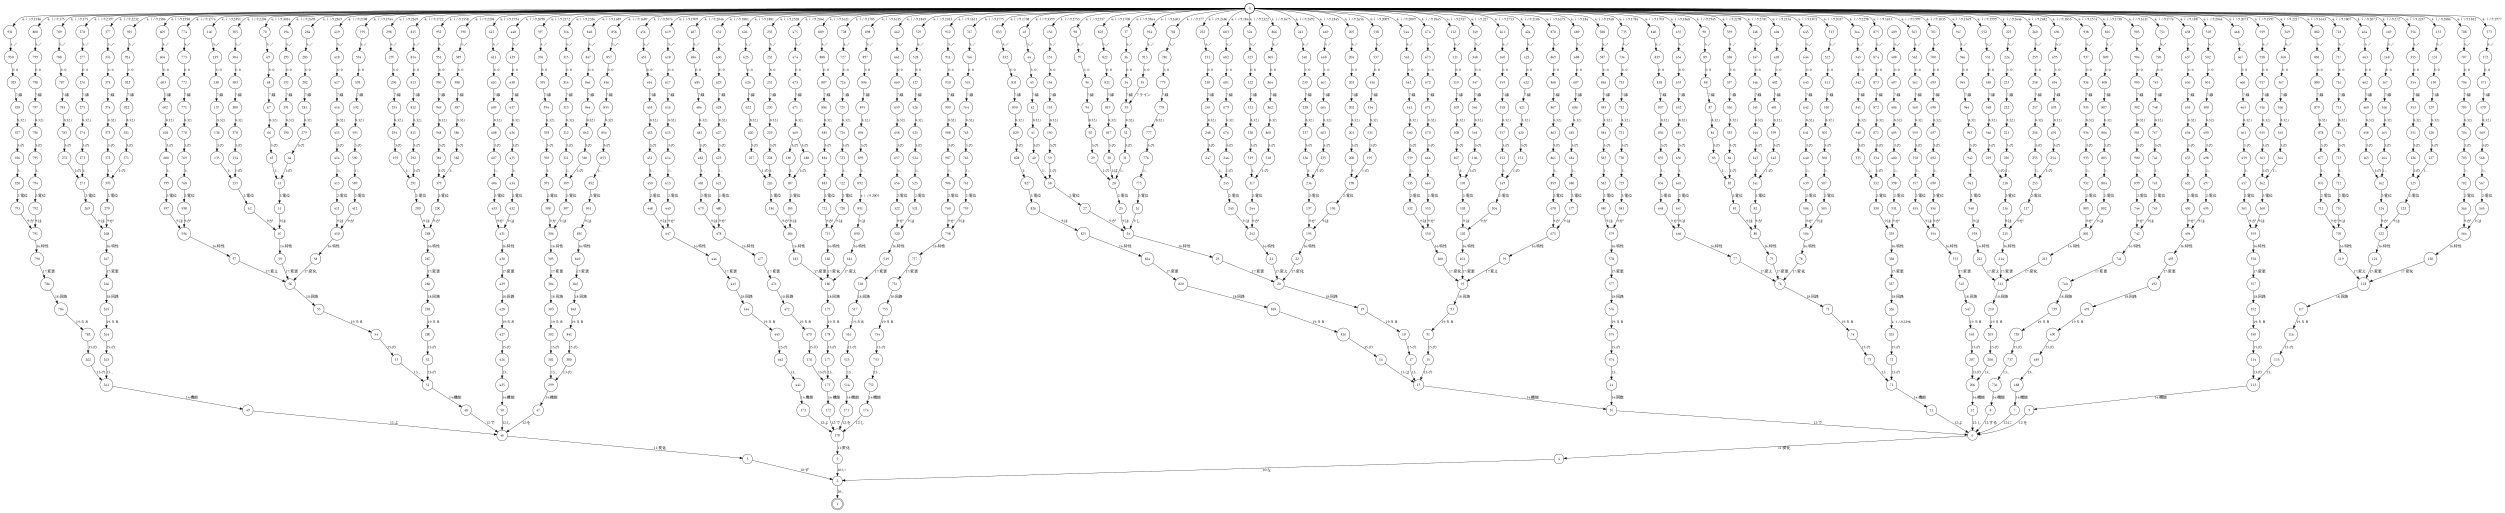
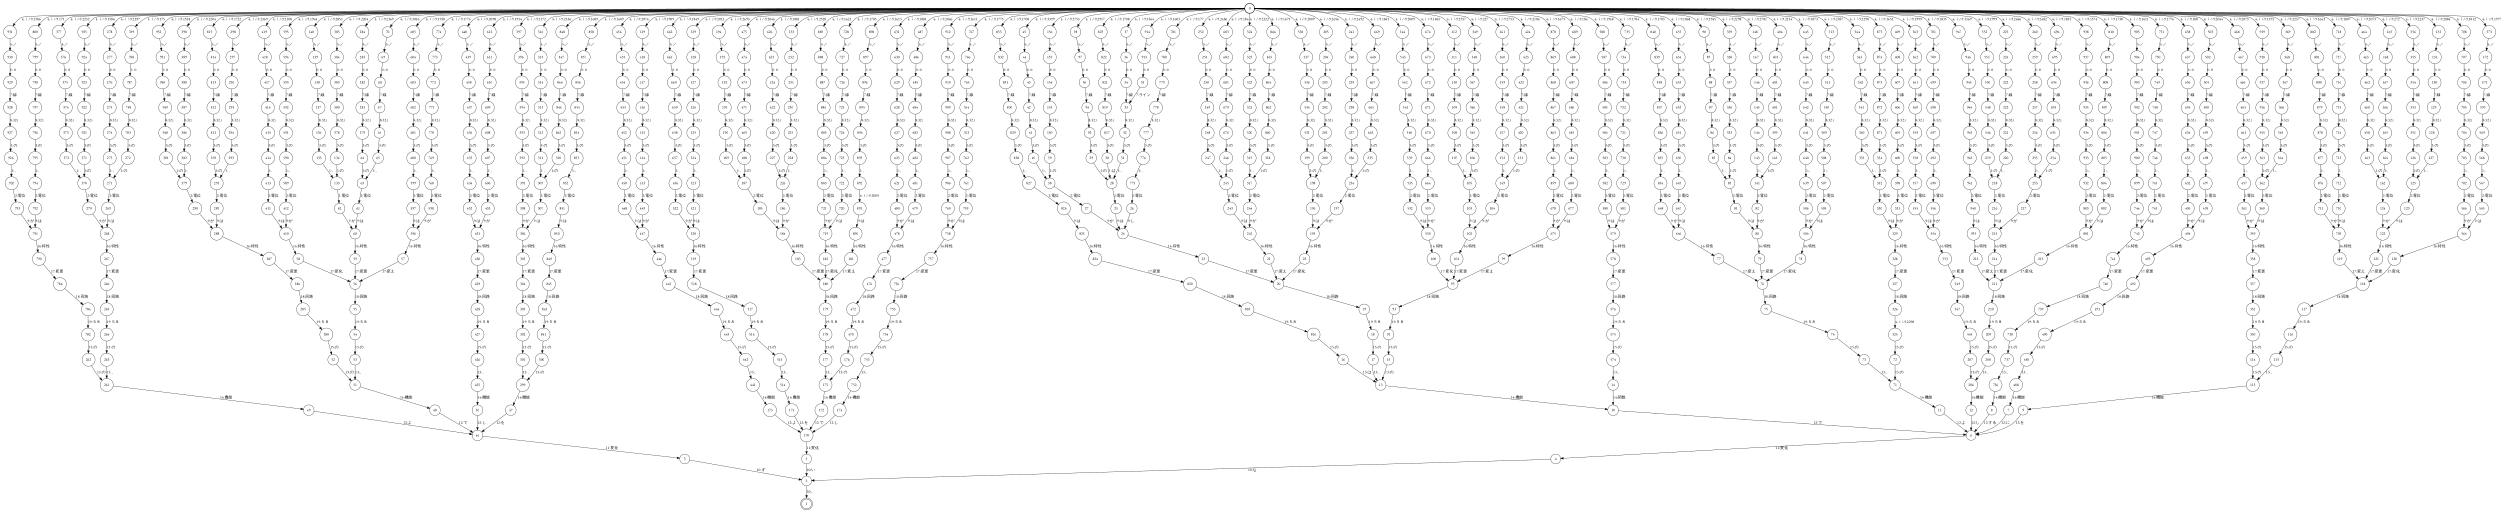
edge "469" -> "189": now "190" -> "189"
